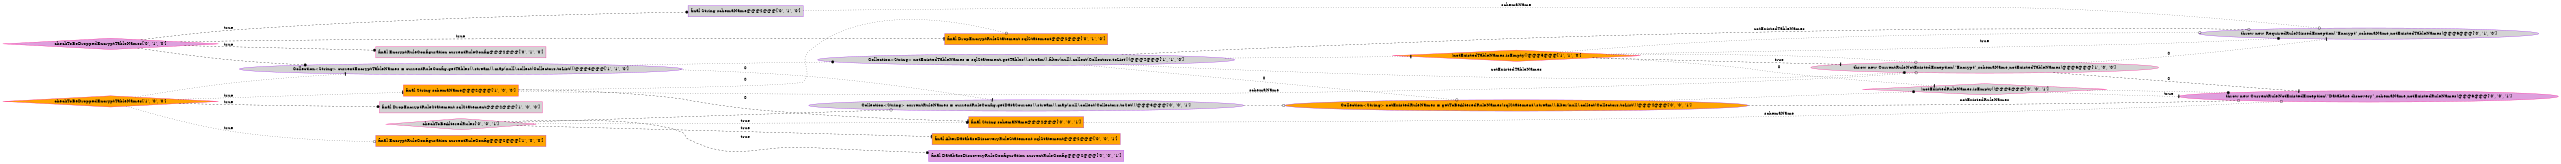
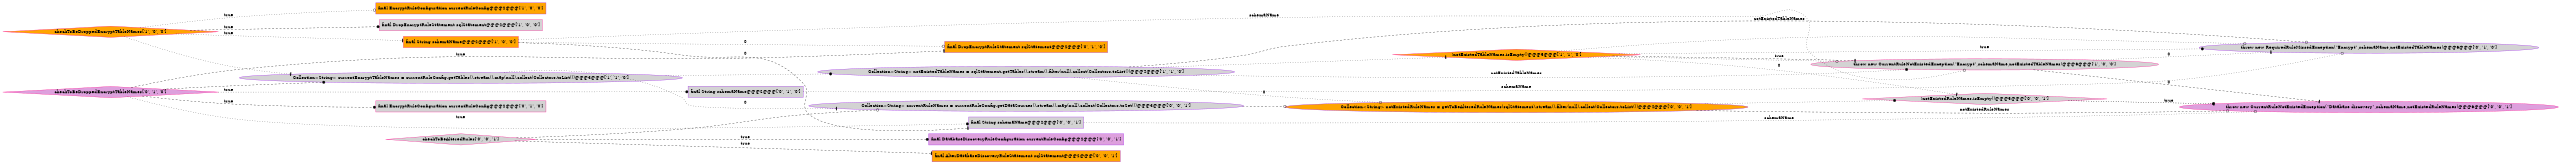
edge "checkToBeDroppedEncryptTableNames['0', '1', '0']" -> "final String schemaName@@@2@@@['0', '1', '0']": style dashed -> dotted
node "final String schemaName@@@2@@@['0', '0', '1']": fillcolor orange -> lightgrey
edge "checkToBeAlteredRules['0', '0', '1']" -> "final String schemaName@@@2@@@['0', '0', '1']": now "checkToBeDroppedEncryptTableNames['0', '1', '0']" -> "final String schemaName@@@2@@@['0', '0', '1']"
